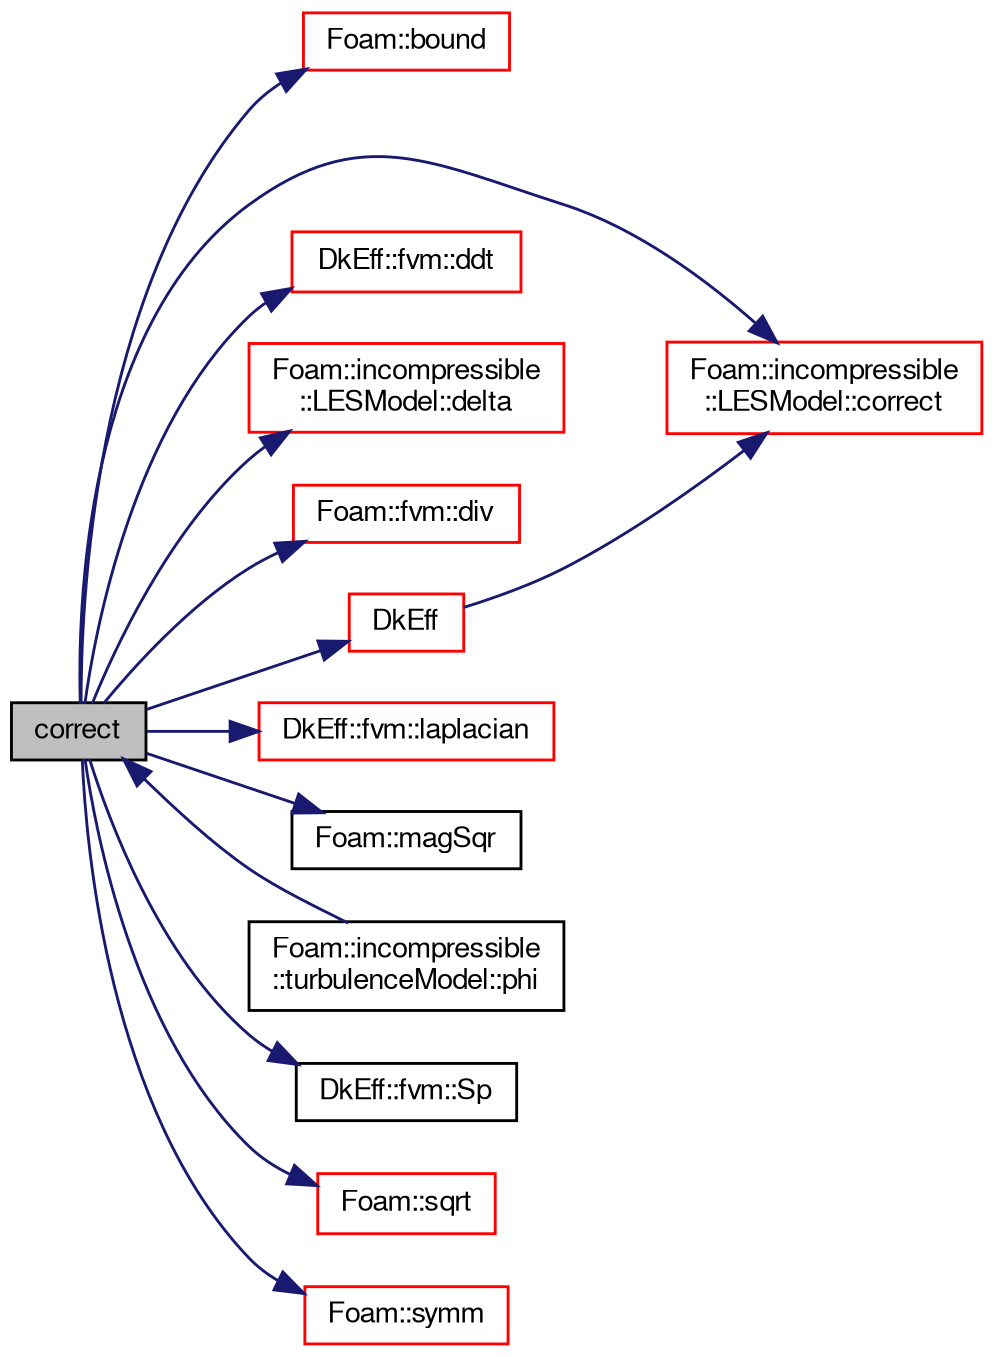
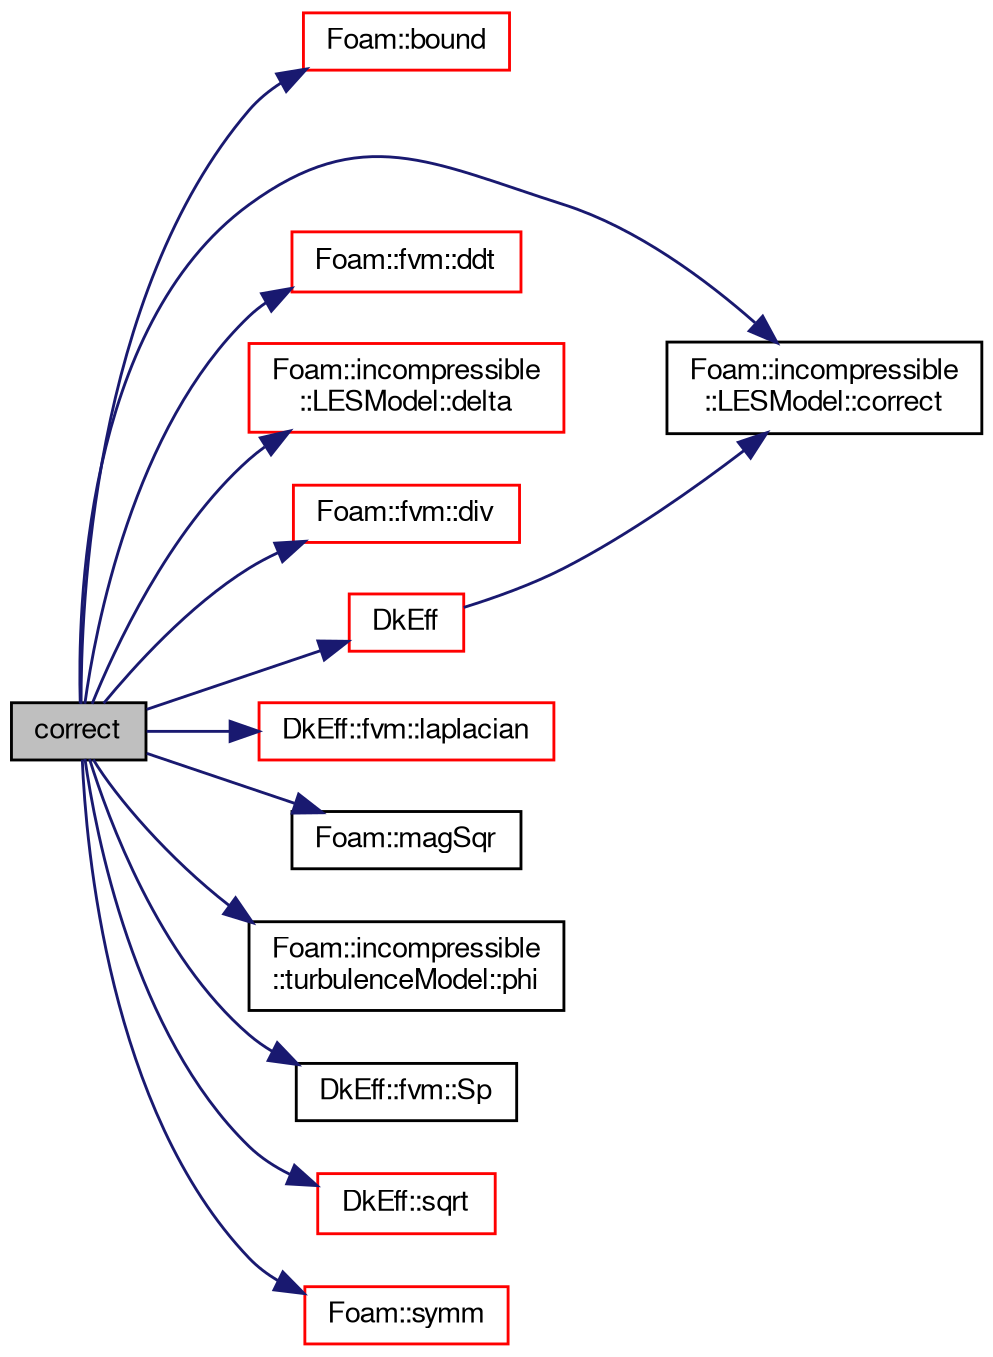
node "DkEff::fvm::ddt": label "DkEff::fvm::ddt" -> "Foam::fvm::ddt"
node "Foam::incompressible ::LESModel::correct": color red -> black
edge "Foam::incompressible ::turbulenceModel::phi" -> "correct": reversed
node "Foam::sqrt": label "Foam::sqrt" -> "DkEff::sqrt"
